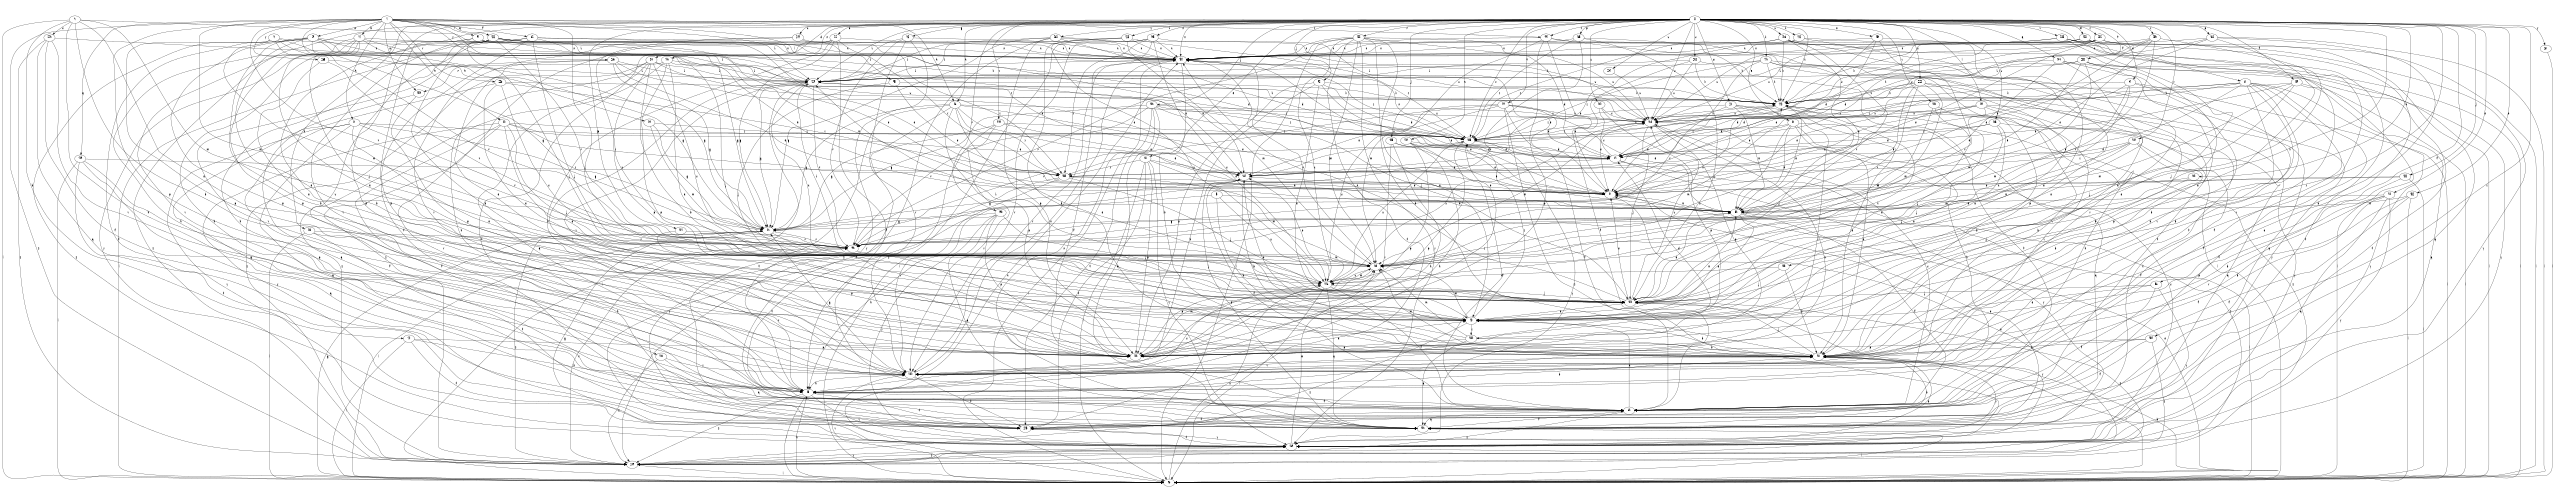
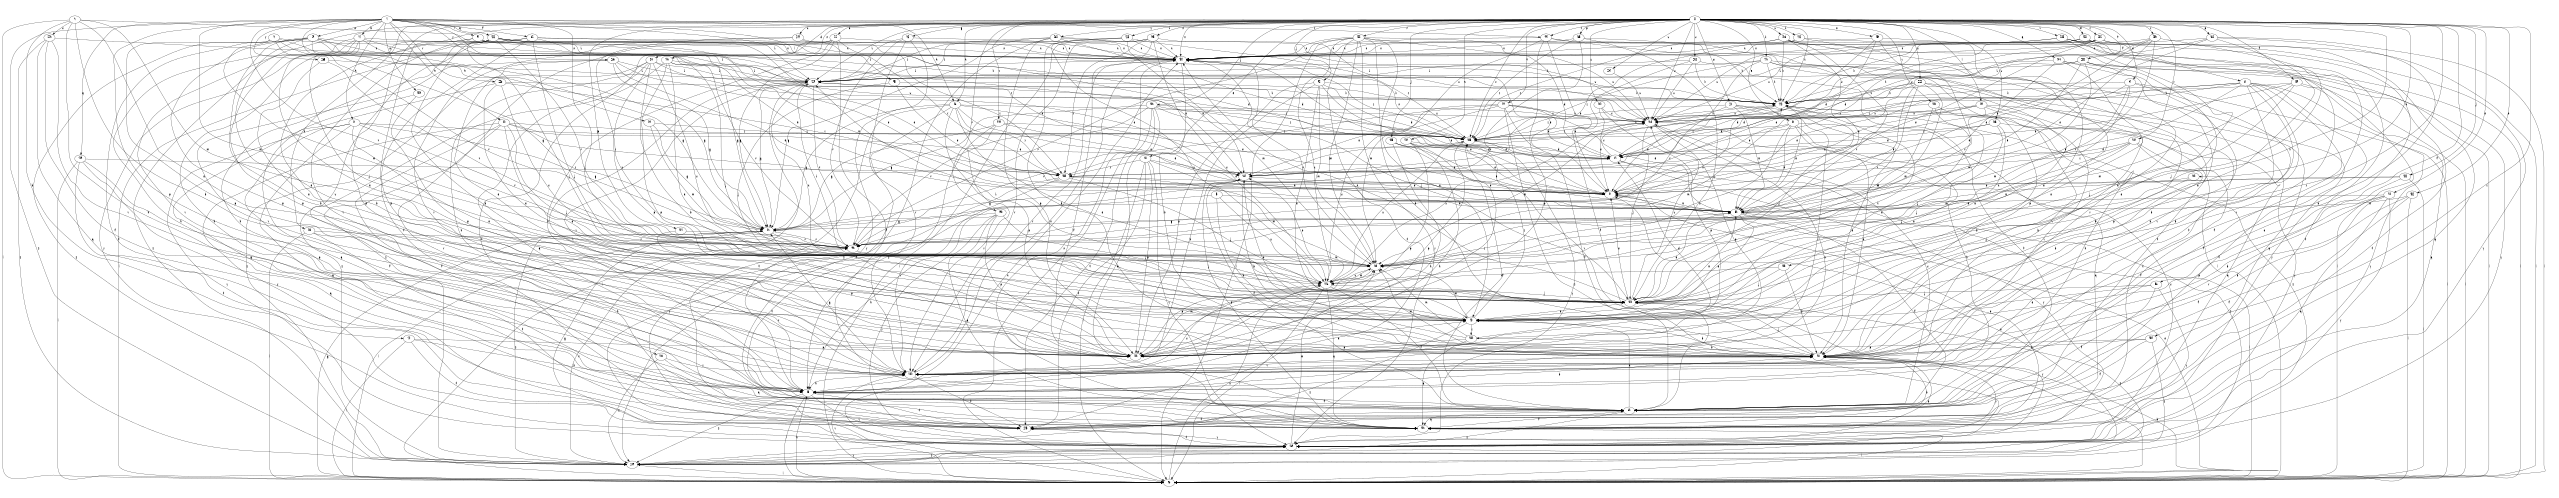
node "261": removed
edge "144" -> "157": now "144" -> "194"
edge "98" -> "140": added, label "m"
edge "105" -> "237": now "105" -> "20"
